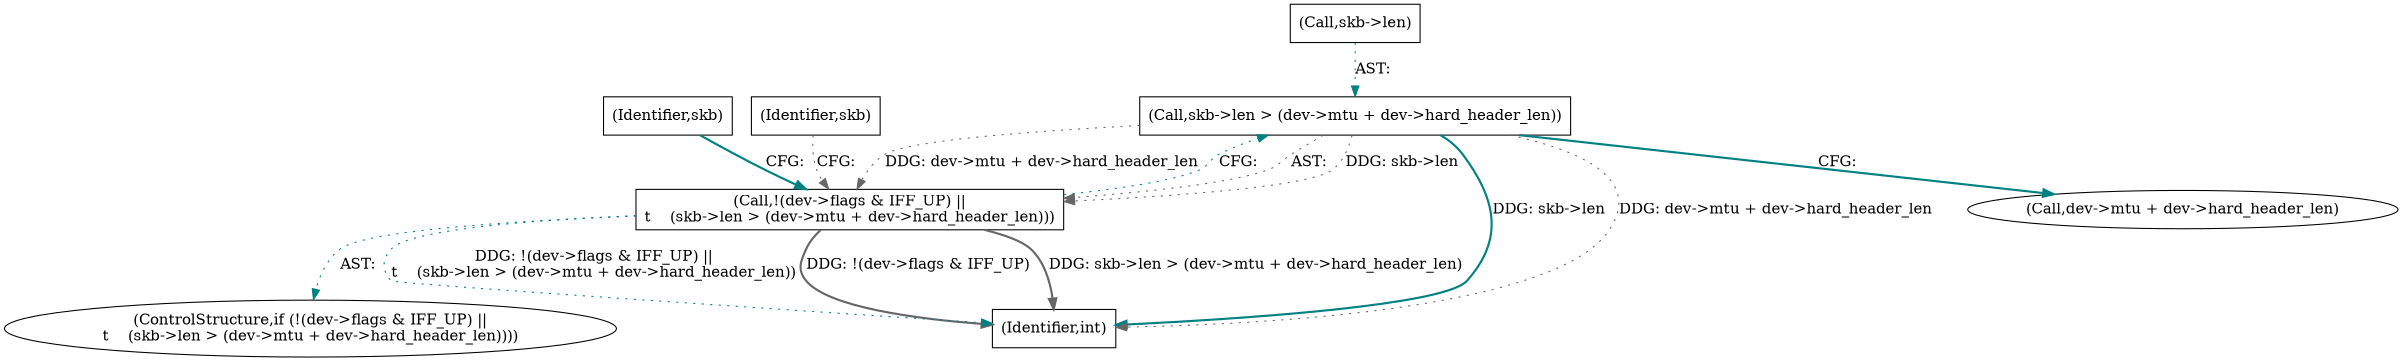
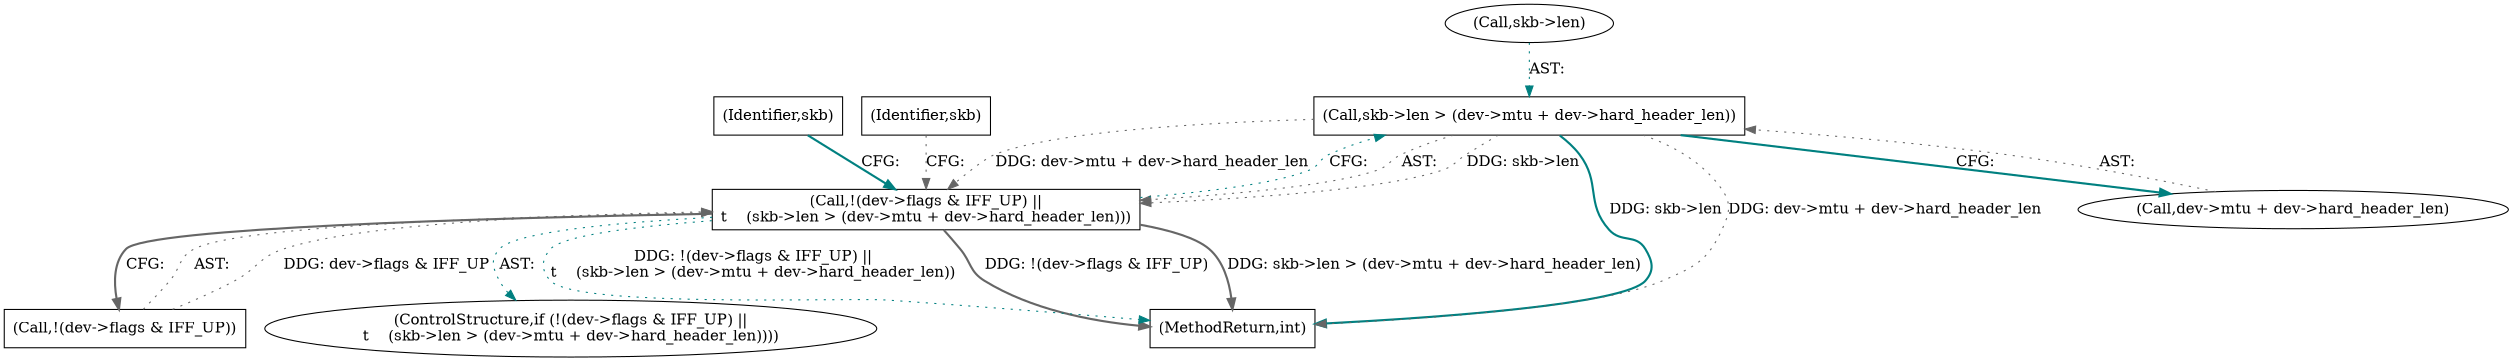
node "(Call,skb->len)": shape box -> ellipse
edge "(Call,dev->mtu + dev->hard_header_len)" -> "(Call,skb->len > (dev->mtu + dev->hard_header_len))": added, label "AST:"
node "(Call,!(dev->flags & IFF_UP))": added
node "(Identifier,int)": label "(Identifier,int)" -> "(MethodReturn,int)"
